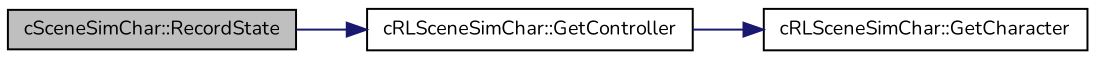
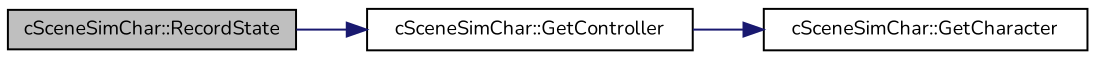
node "cRLSceneSimChar::GetController": label "cRLSceneSimChar::GetController" -> "cSceneSimChar::GetController"
node "cRLSceneSimChar::GetCharacter": label "cRLSceneSimChar::GetCharacter" -> "cSceneSimChar::GetCharacter"
